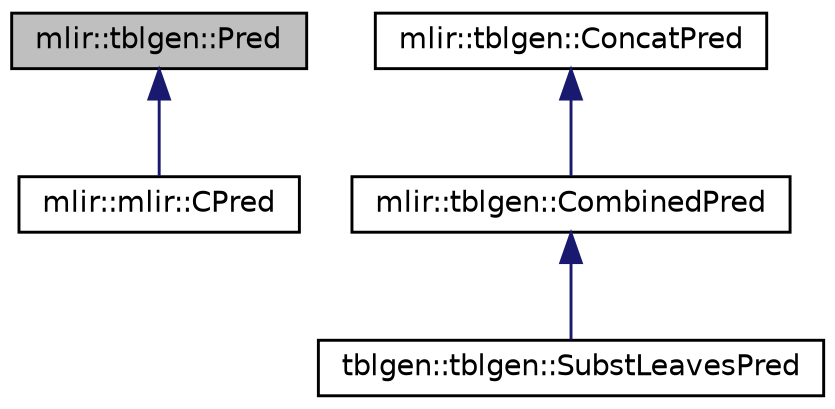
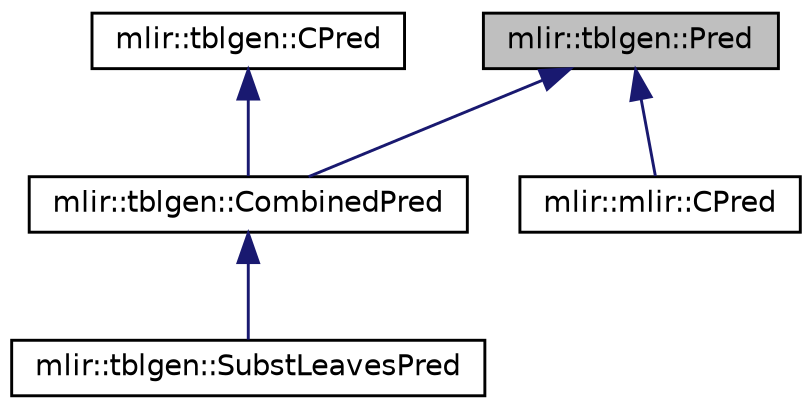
node "mlir::tblgen::ConcatPred": label "mlir::tblgen::ConcatPred" -> "mlir::tblgen::CPred"
edge "mlir::tblgen::CombinedPred" -> "mlir::tblgen::Pred": added
node "tblgen::tblgen::SubstLeavesPred": label "tblgen::tblgen::SubstLeavesPred" -> "mlir::tblgen::SubstLeavesPred"
